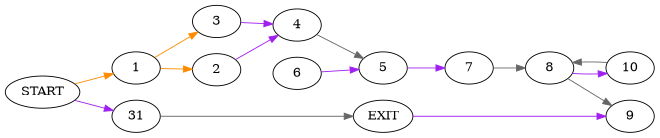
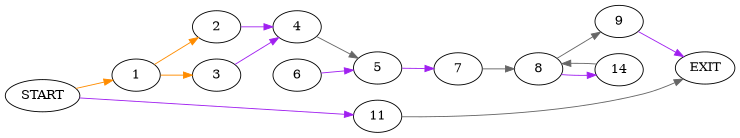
node "10": label "10" -> "14"
node "31": label "31" -> "11"
edge "EXIT" -> "9": reversed
